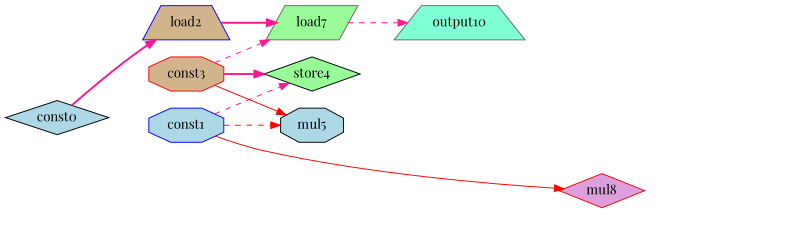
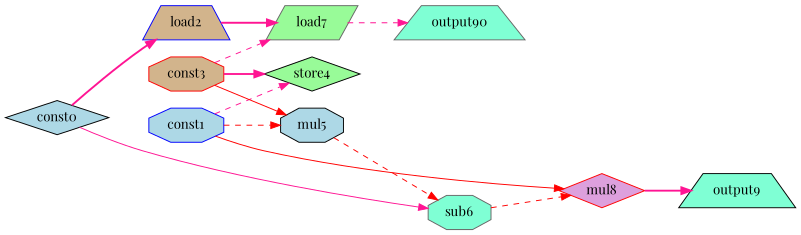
node "output10": label "output10" -> "output90"
node "output9": added
node "sub6": added
